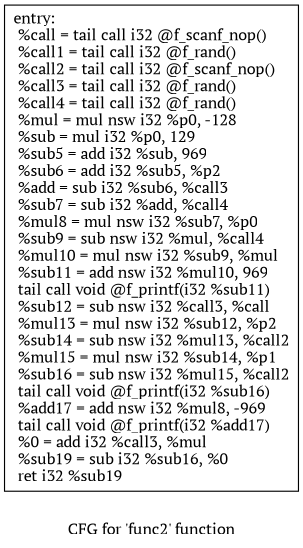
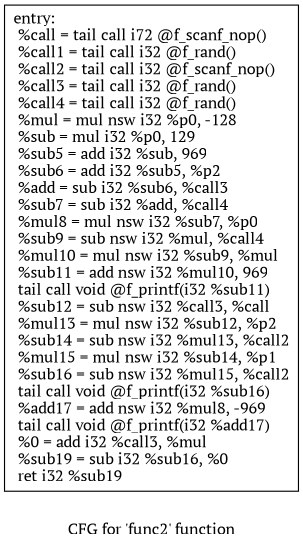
node "entry:": text "%call = tail call i32 @f_scanf_nop()" -> "%call = tail call i72 @f_scanf_nop()"
